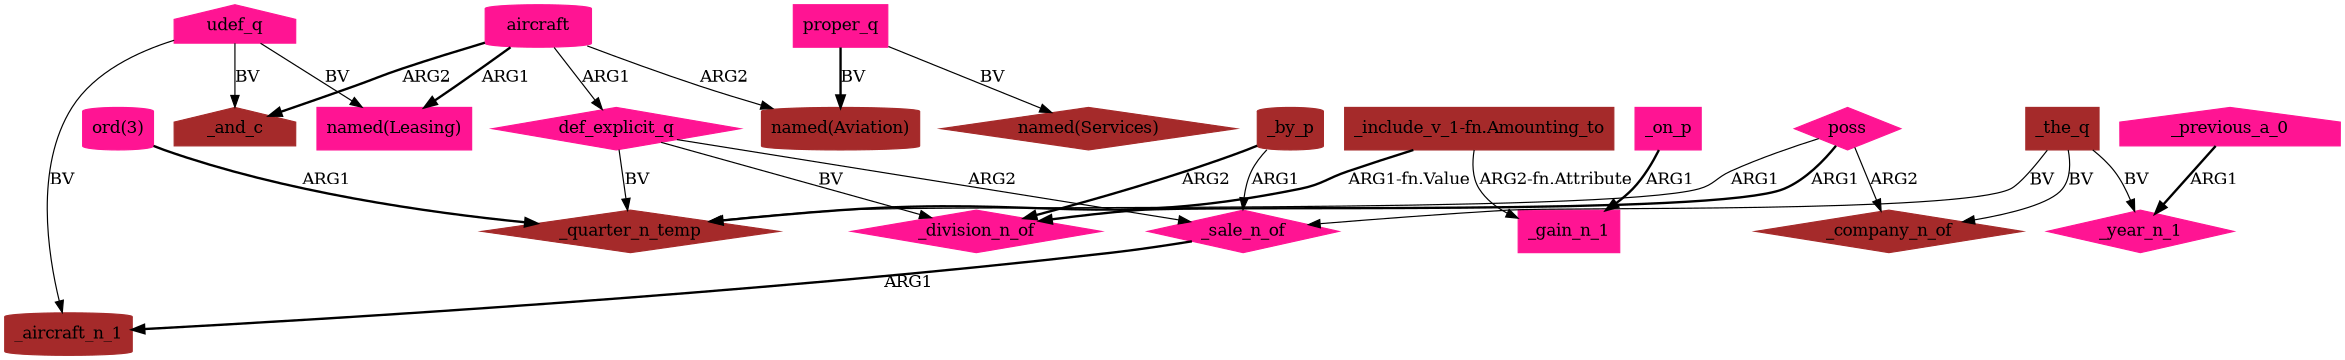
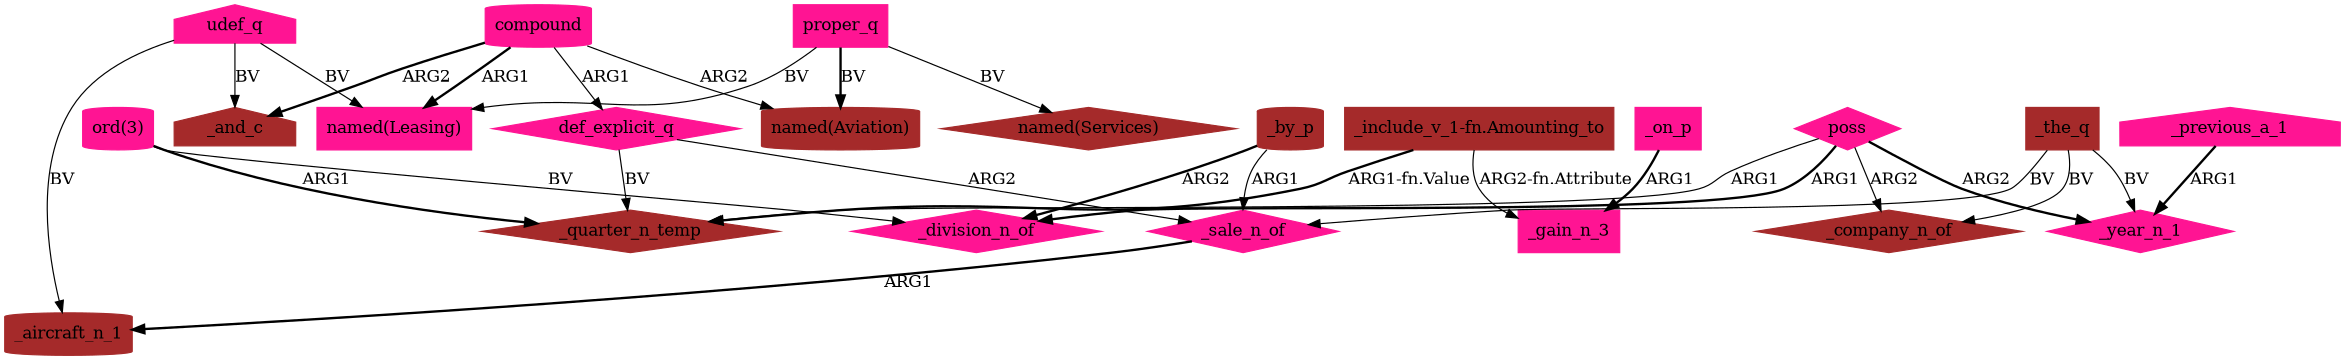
node "aircraft": label "aircraft" -> "compound"
edge "proper_q" -> "named(Leasing)": added, label "BV"
node "_previous_a_0": label "_previous_a_0" -> "_previous_a_1"
edge "def_explicit_q" -> "_division_n_of": now "ord(3)" -> "_division_n_of"
edge "poss" -> "_year_n_1": added, label "ARG2"
node "_gain_n_1": label "_gain_n_1" -> "_gain_n_3"
